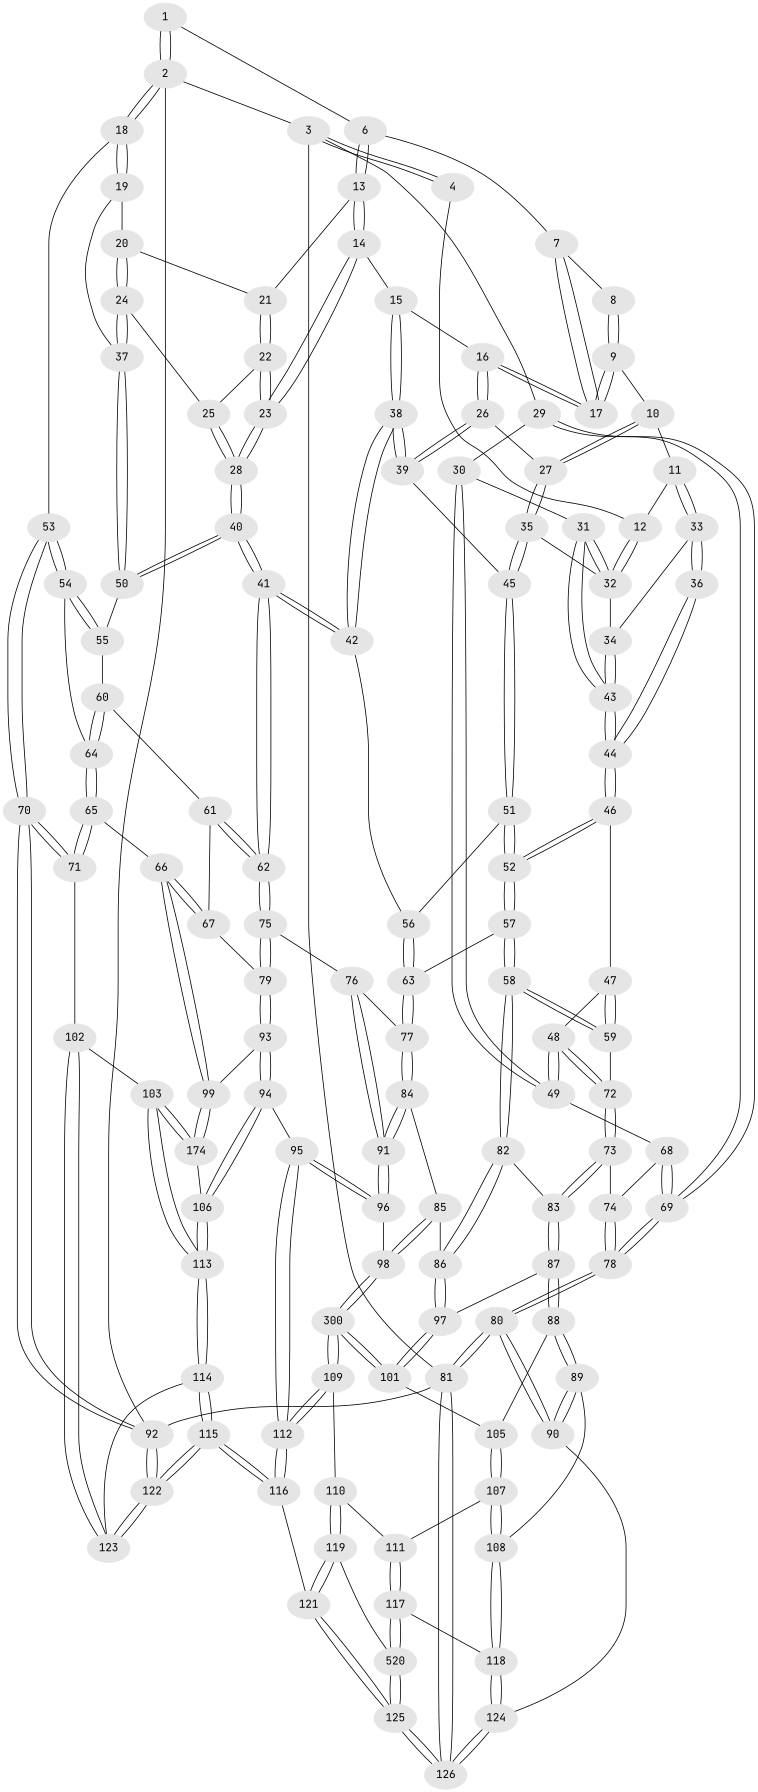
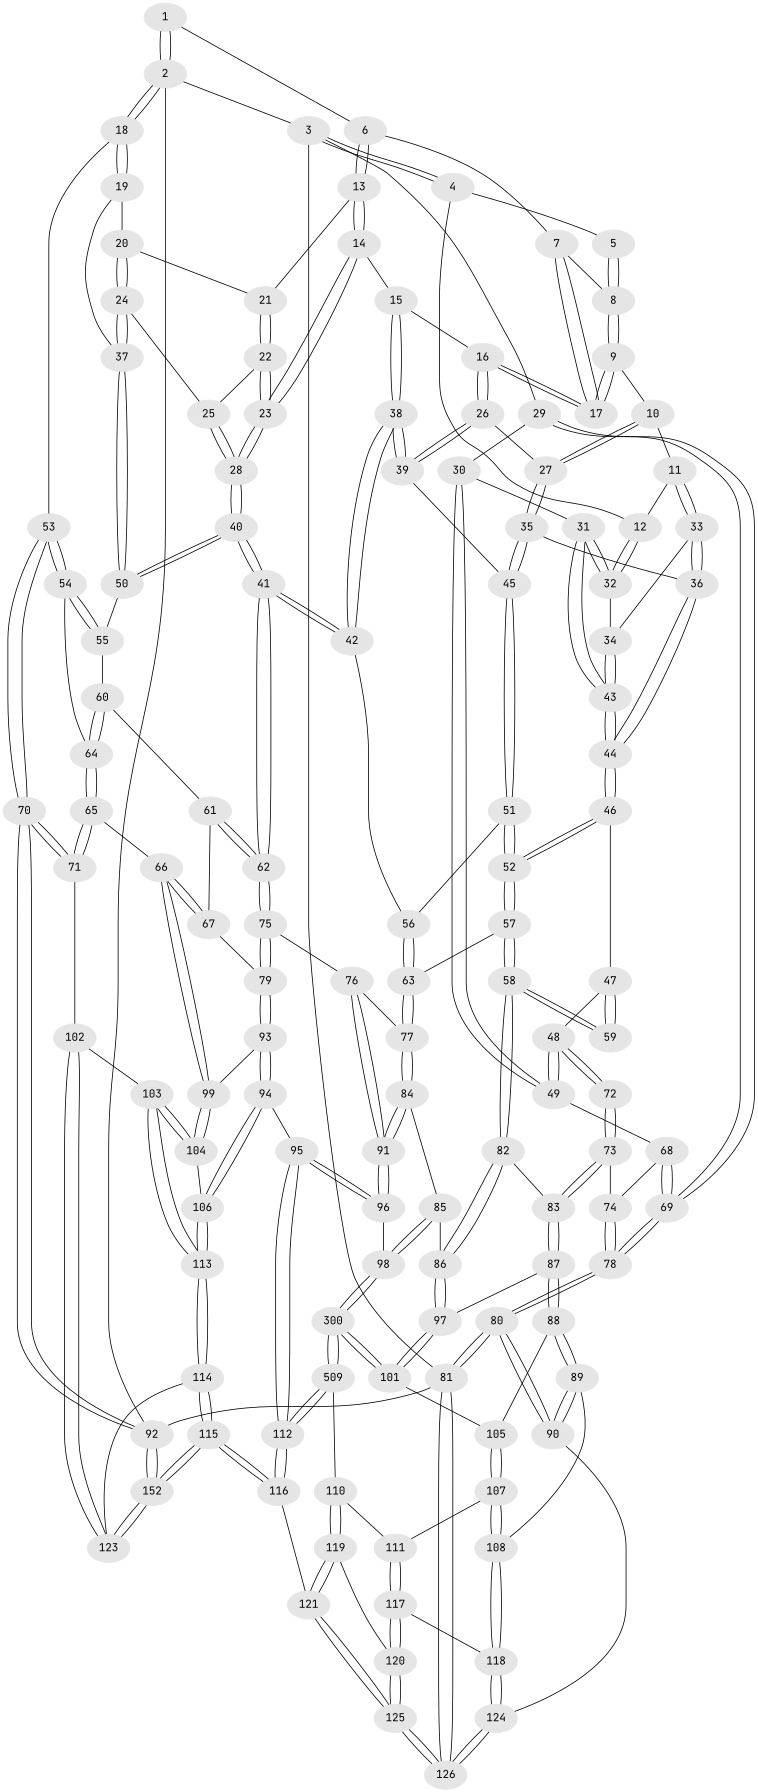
node "5": added
edge "35" -- "32": now "35" -- "36"
edge "59" -- "72": removed
node "174": label "174" -> "104"
node "109": label "109" -> "509"
node "122": label "122" -> "152"
node "520": label "520" -> "120"
